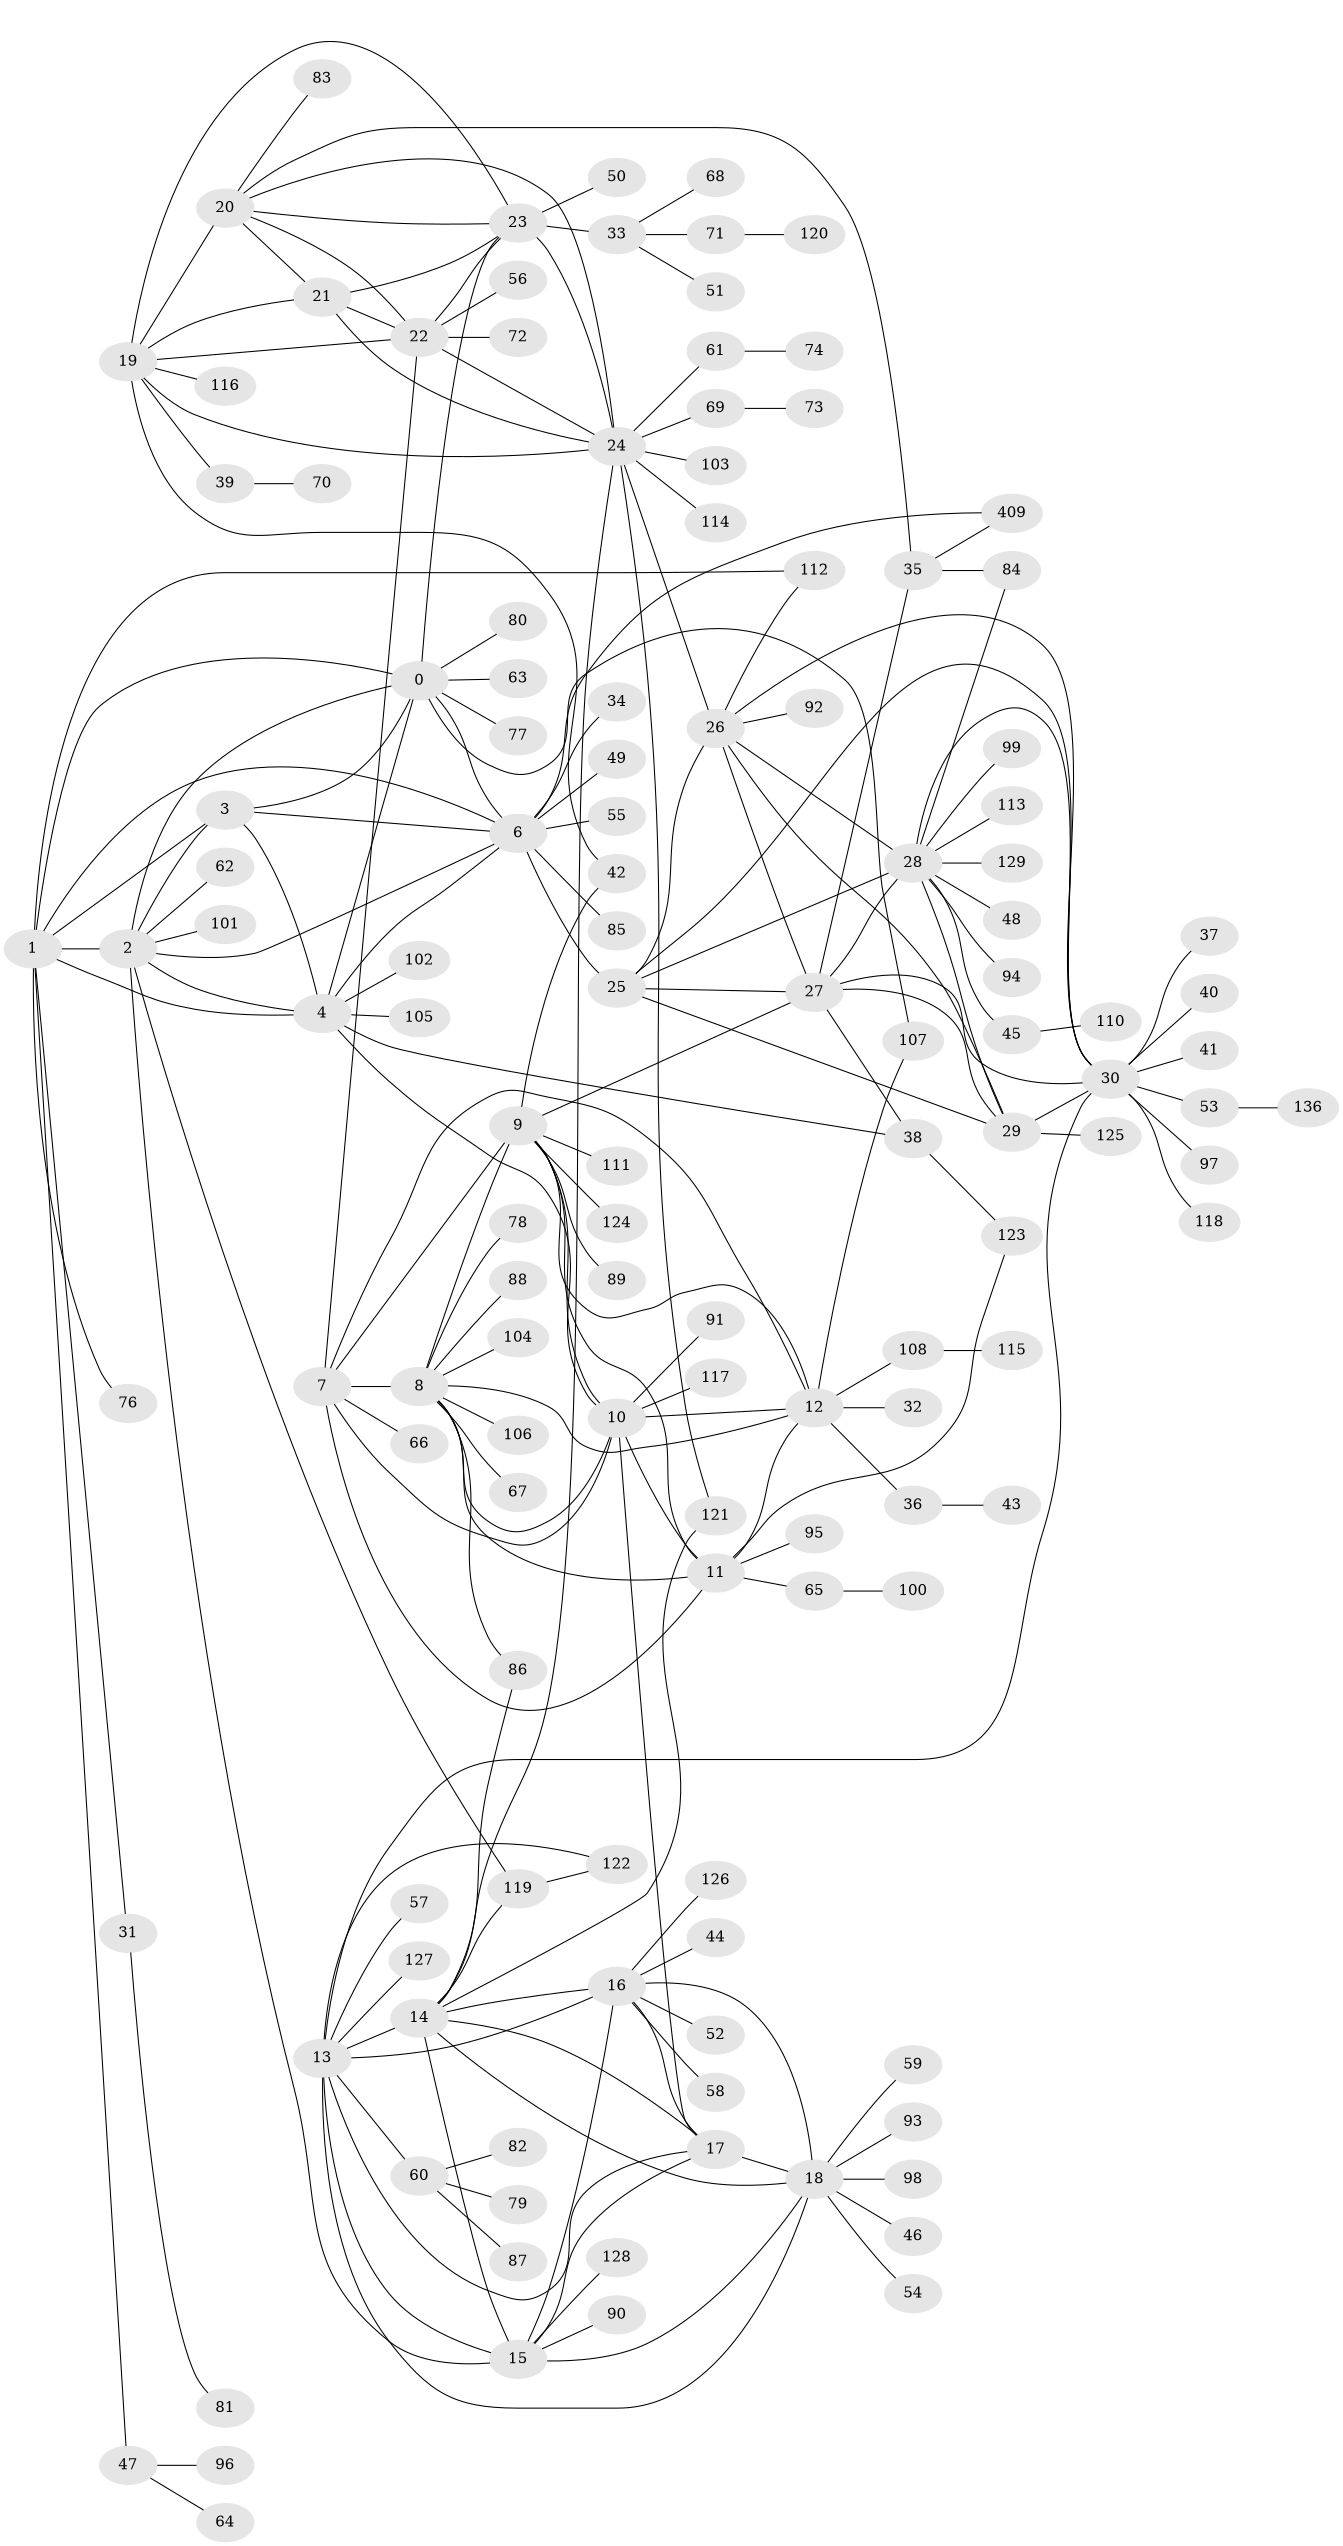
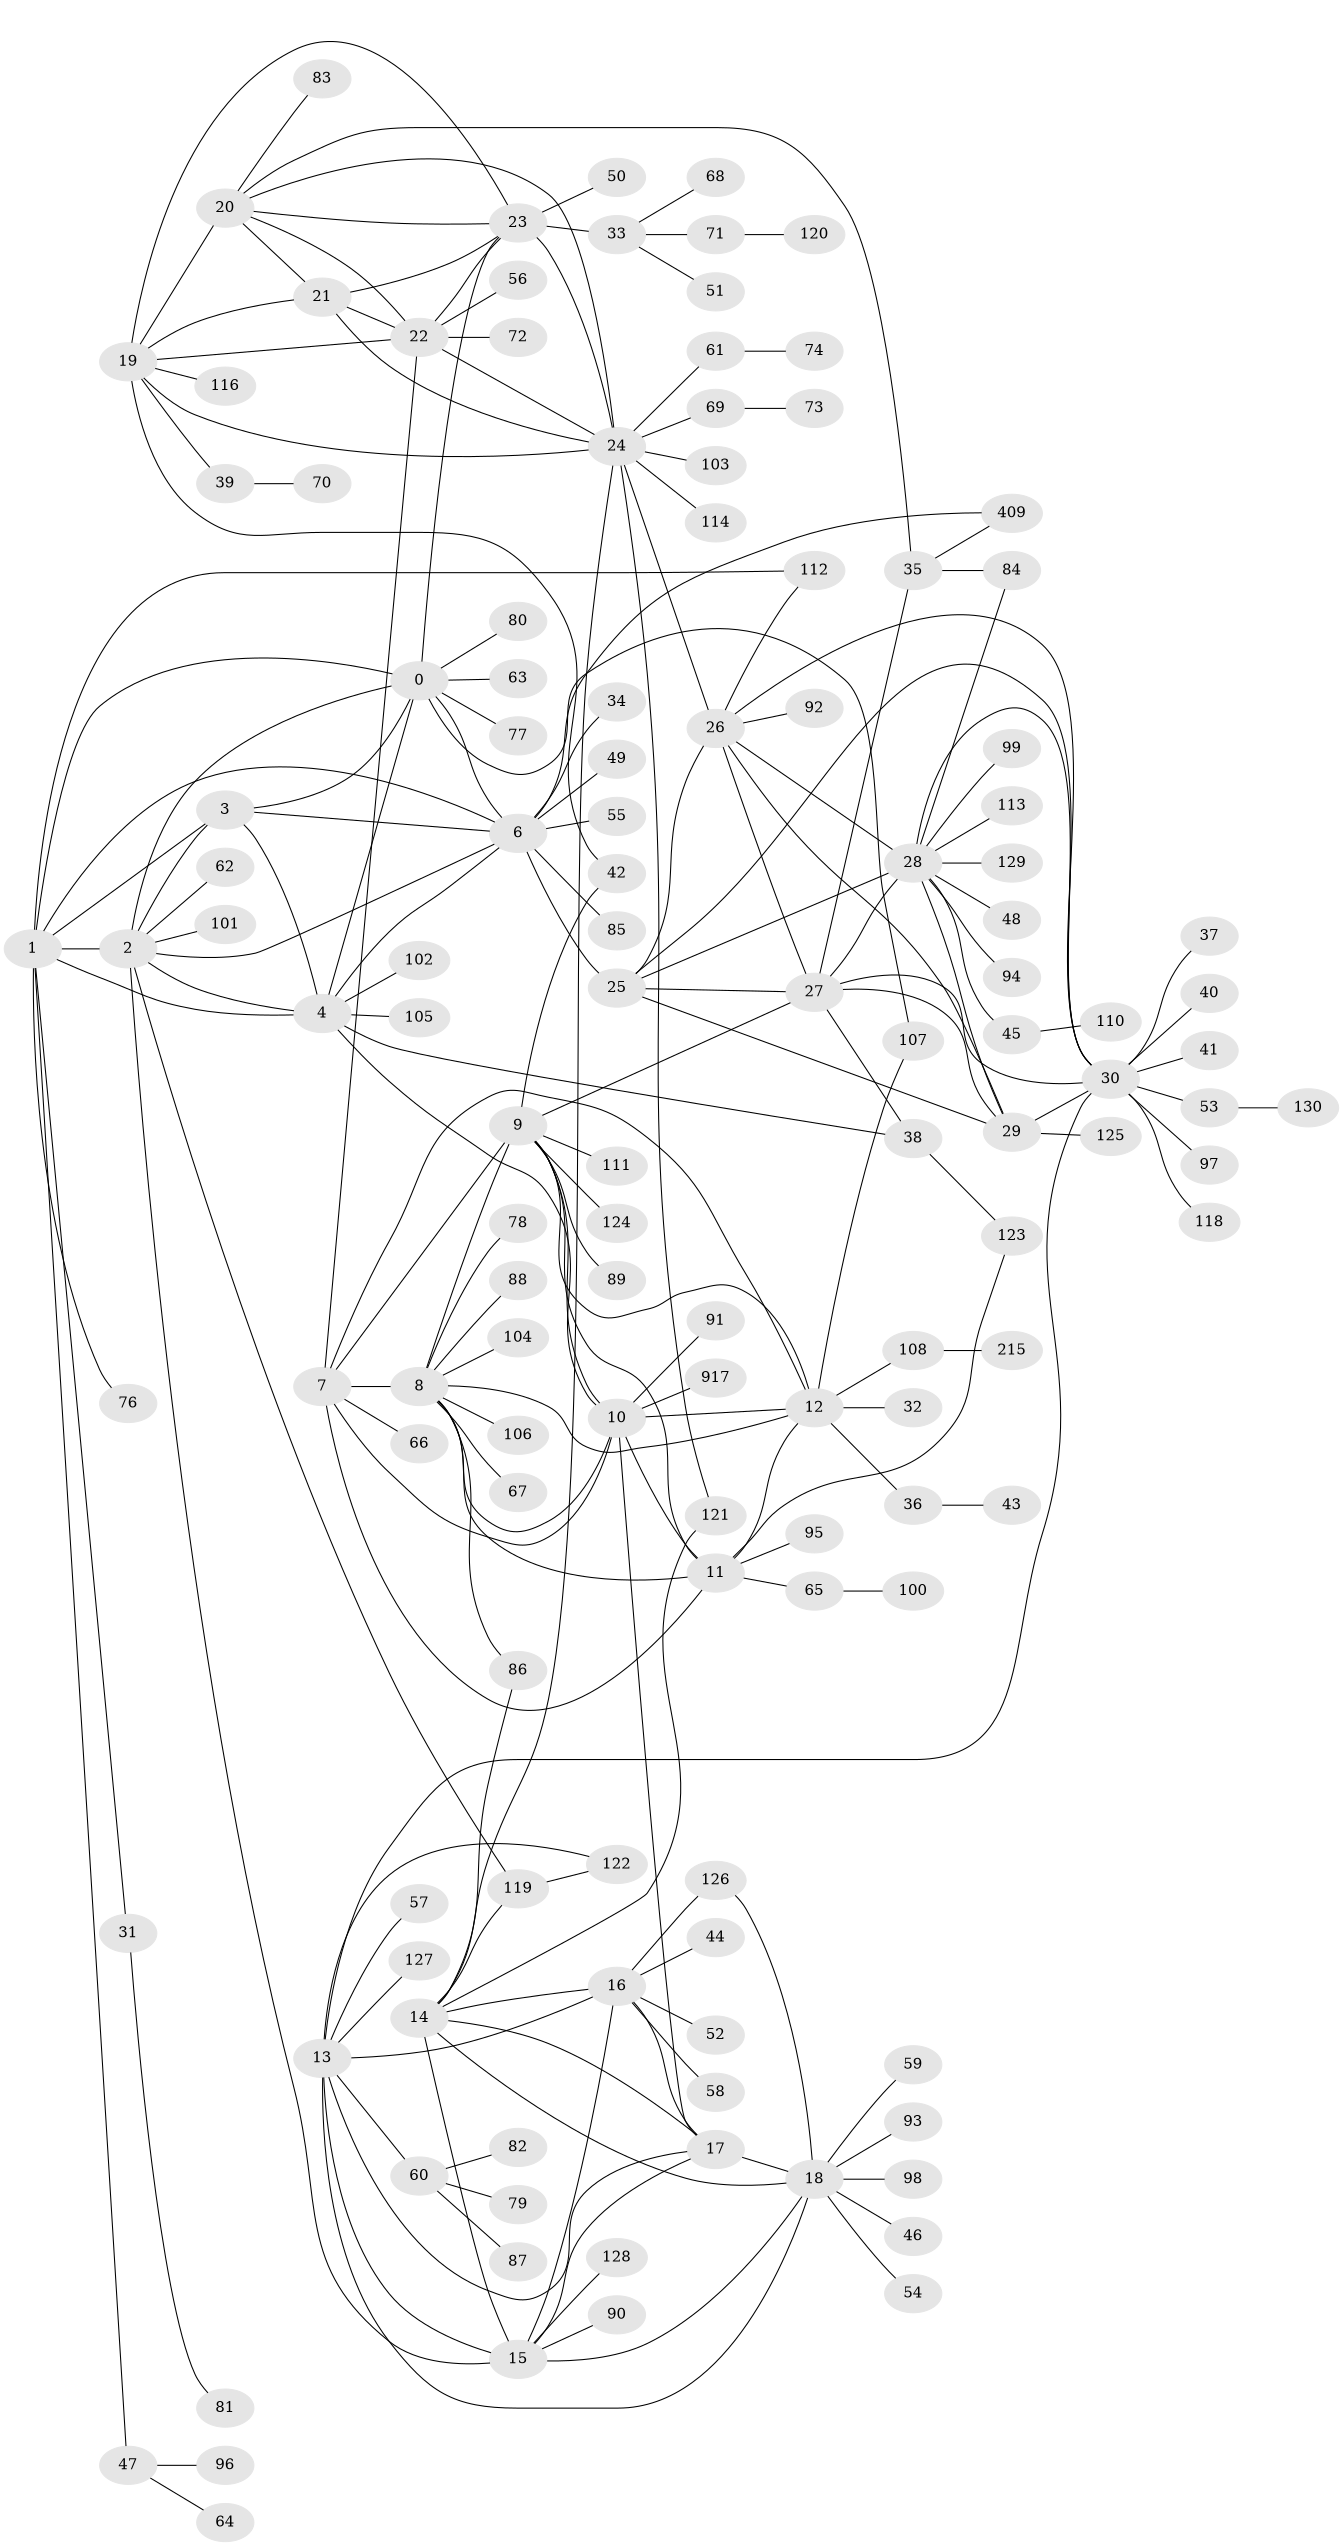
node "136": label "136" -> "130"
node "115": label "115" -> "215"
node "117": label "117" -> "917"
edge "16" -- "18": now "126" -- "18"
edge "14" -- "13": removed
